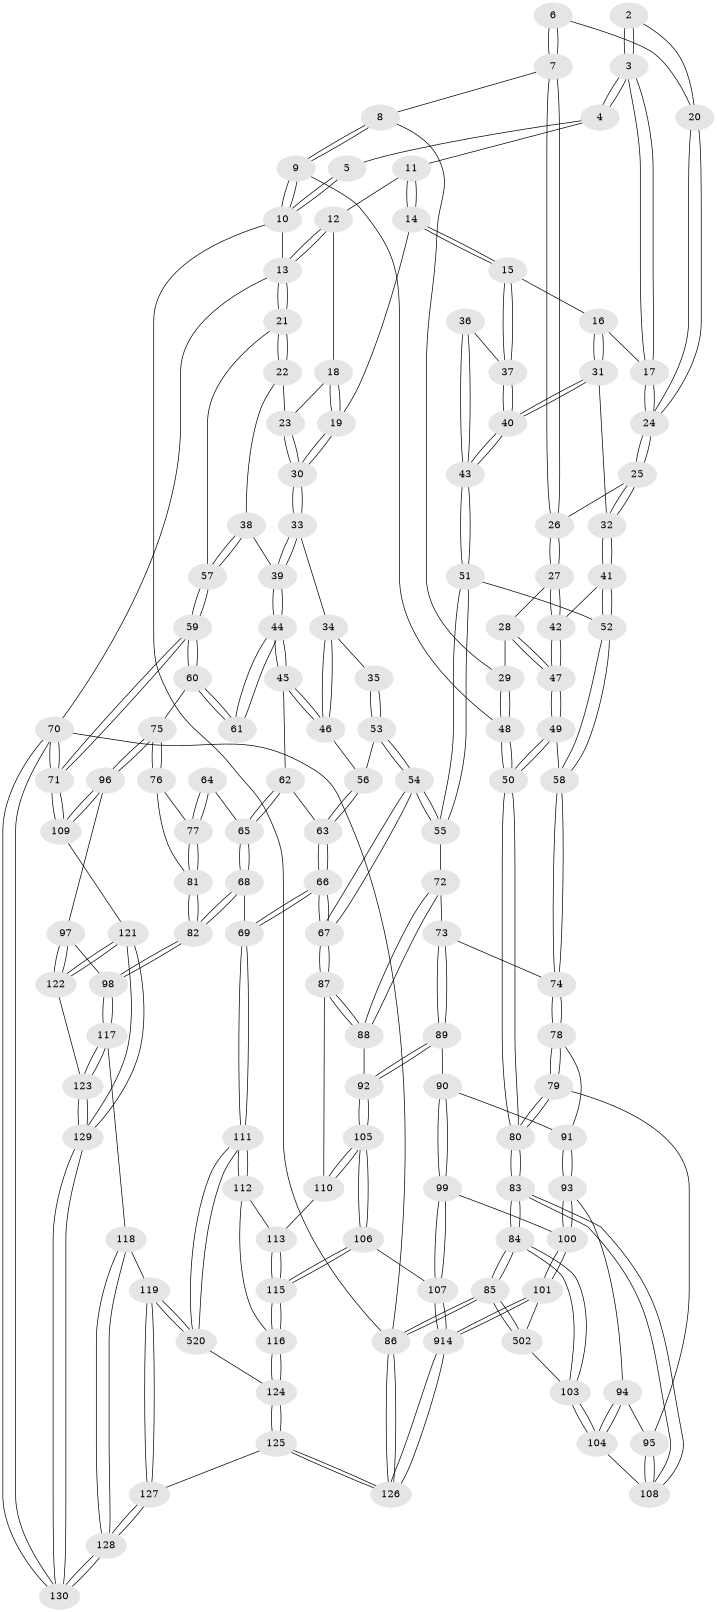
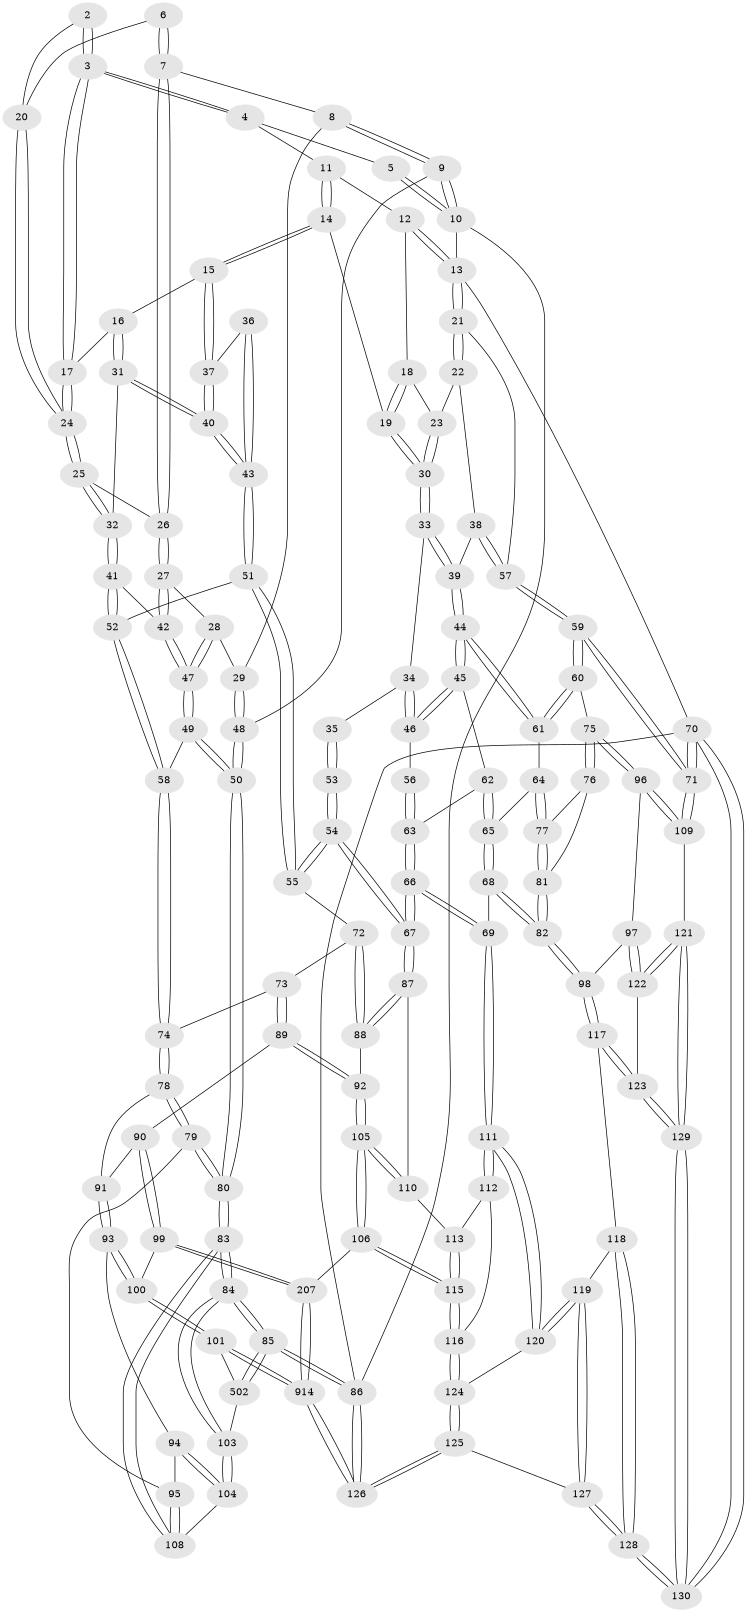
edge "53" -- "56": removed
edge "61" -- "64": added
node "107": label "107" -> "207"
node "520": label "520" -> "120"
